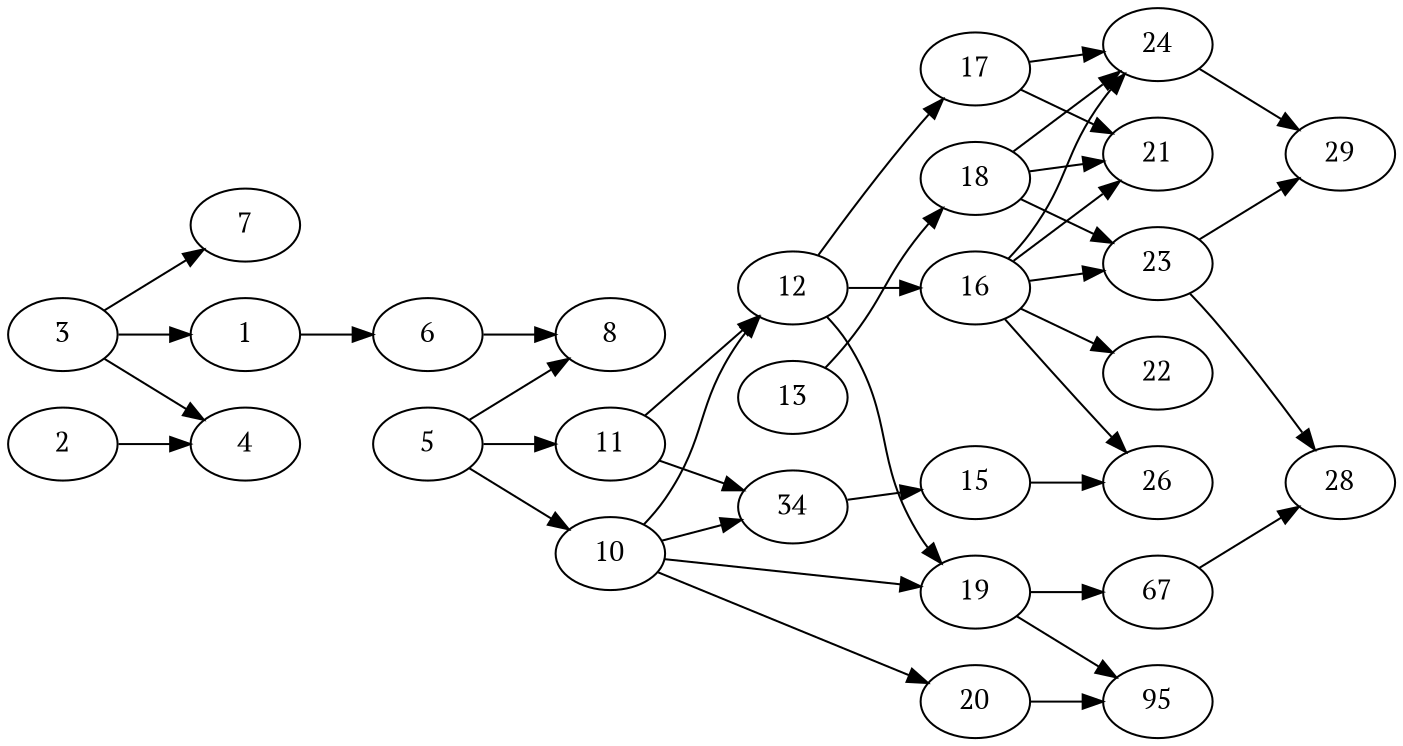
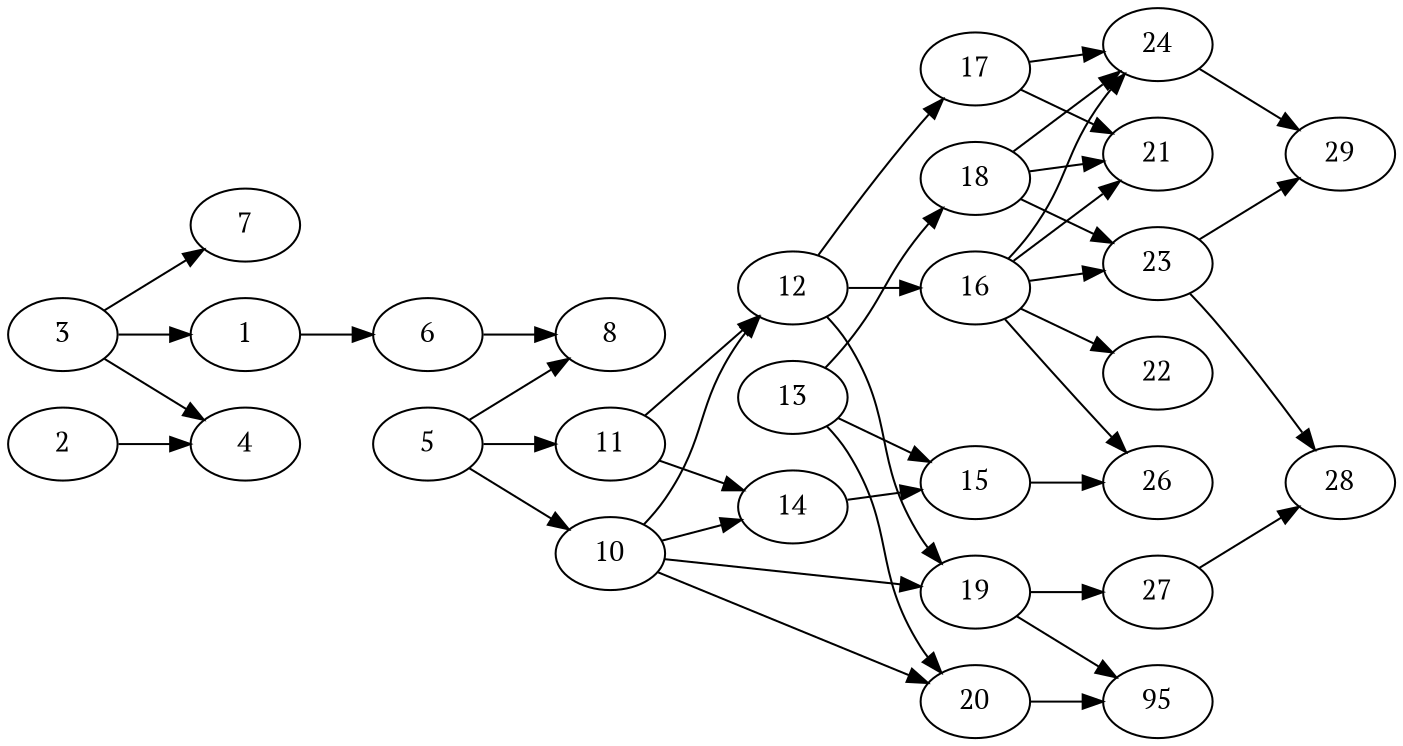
edge "13" -> "15": added
node "34": label "34" -> "14"
edge "13" -> "20": added
node "67": label "67" -> "27"
